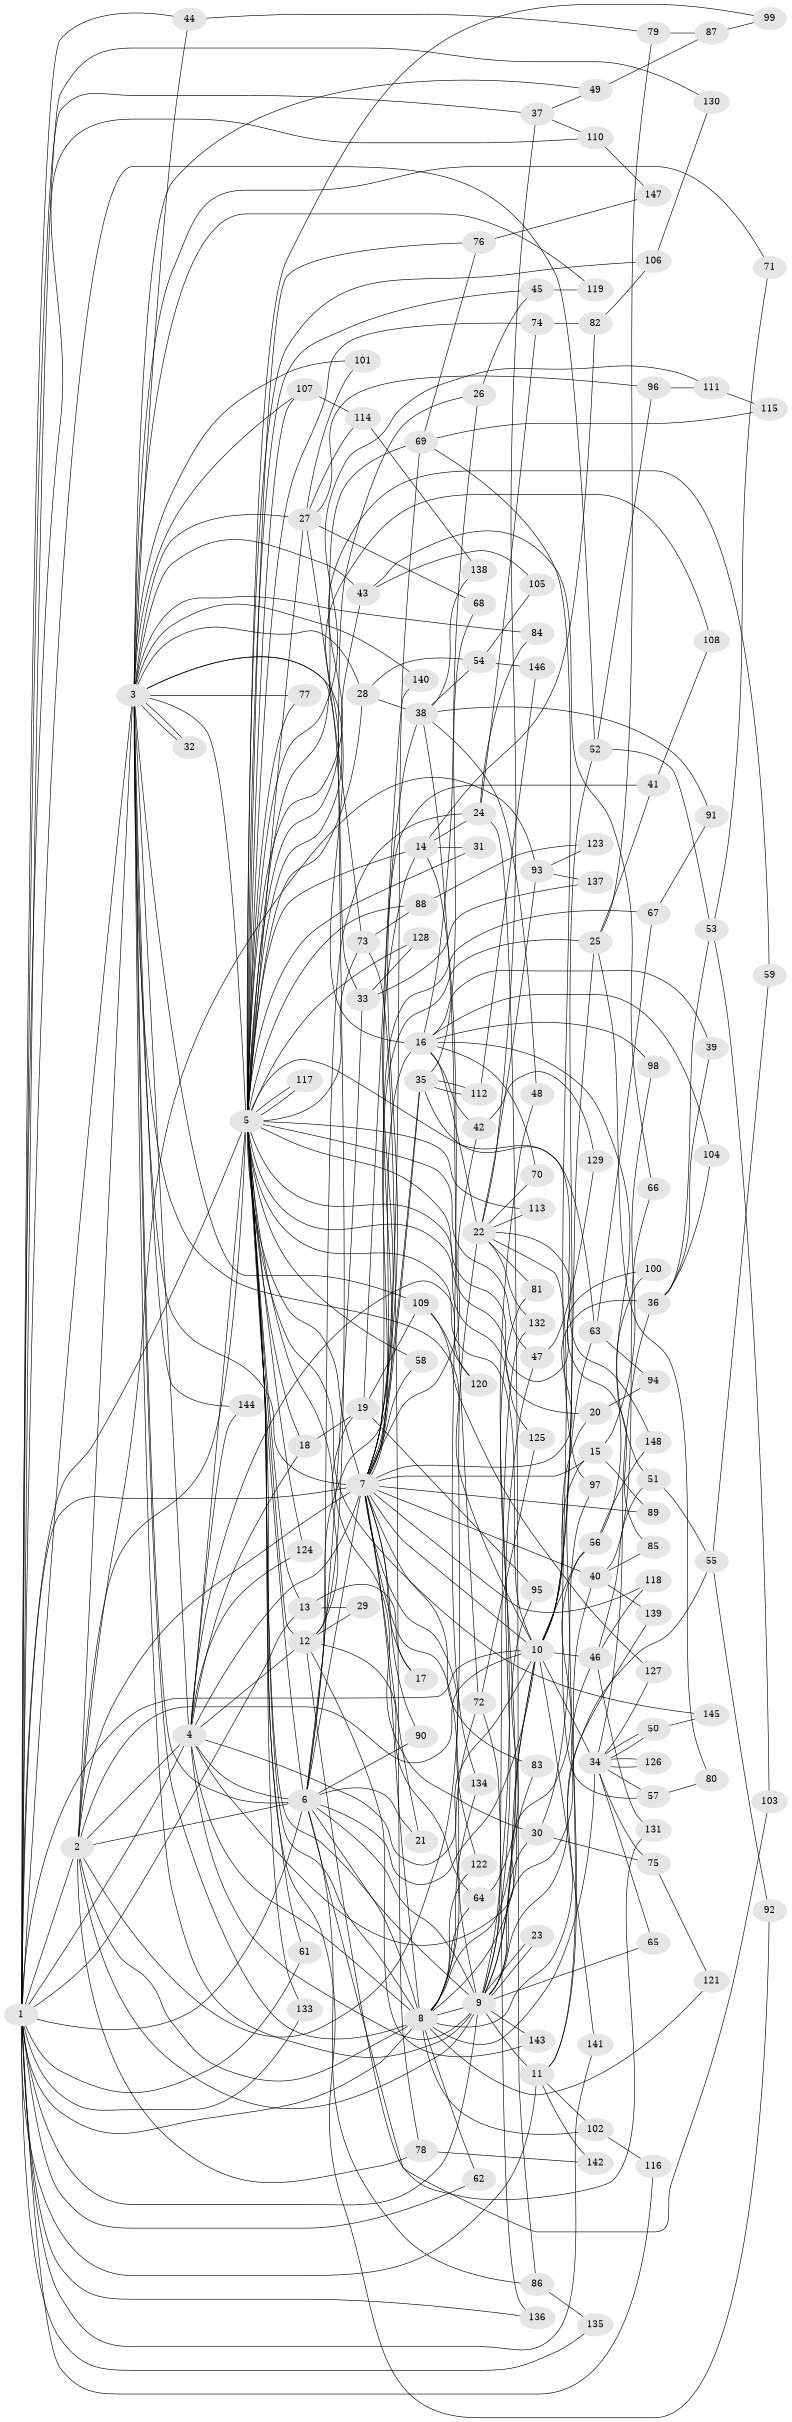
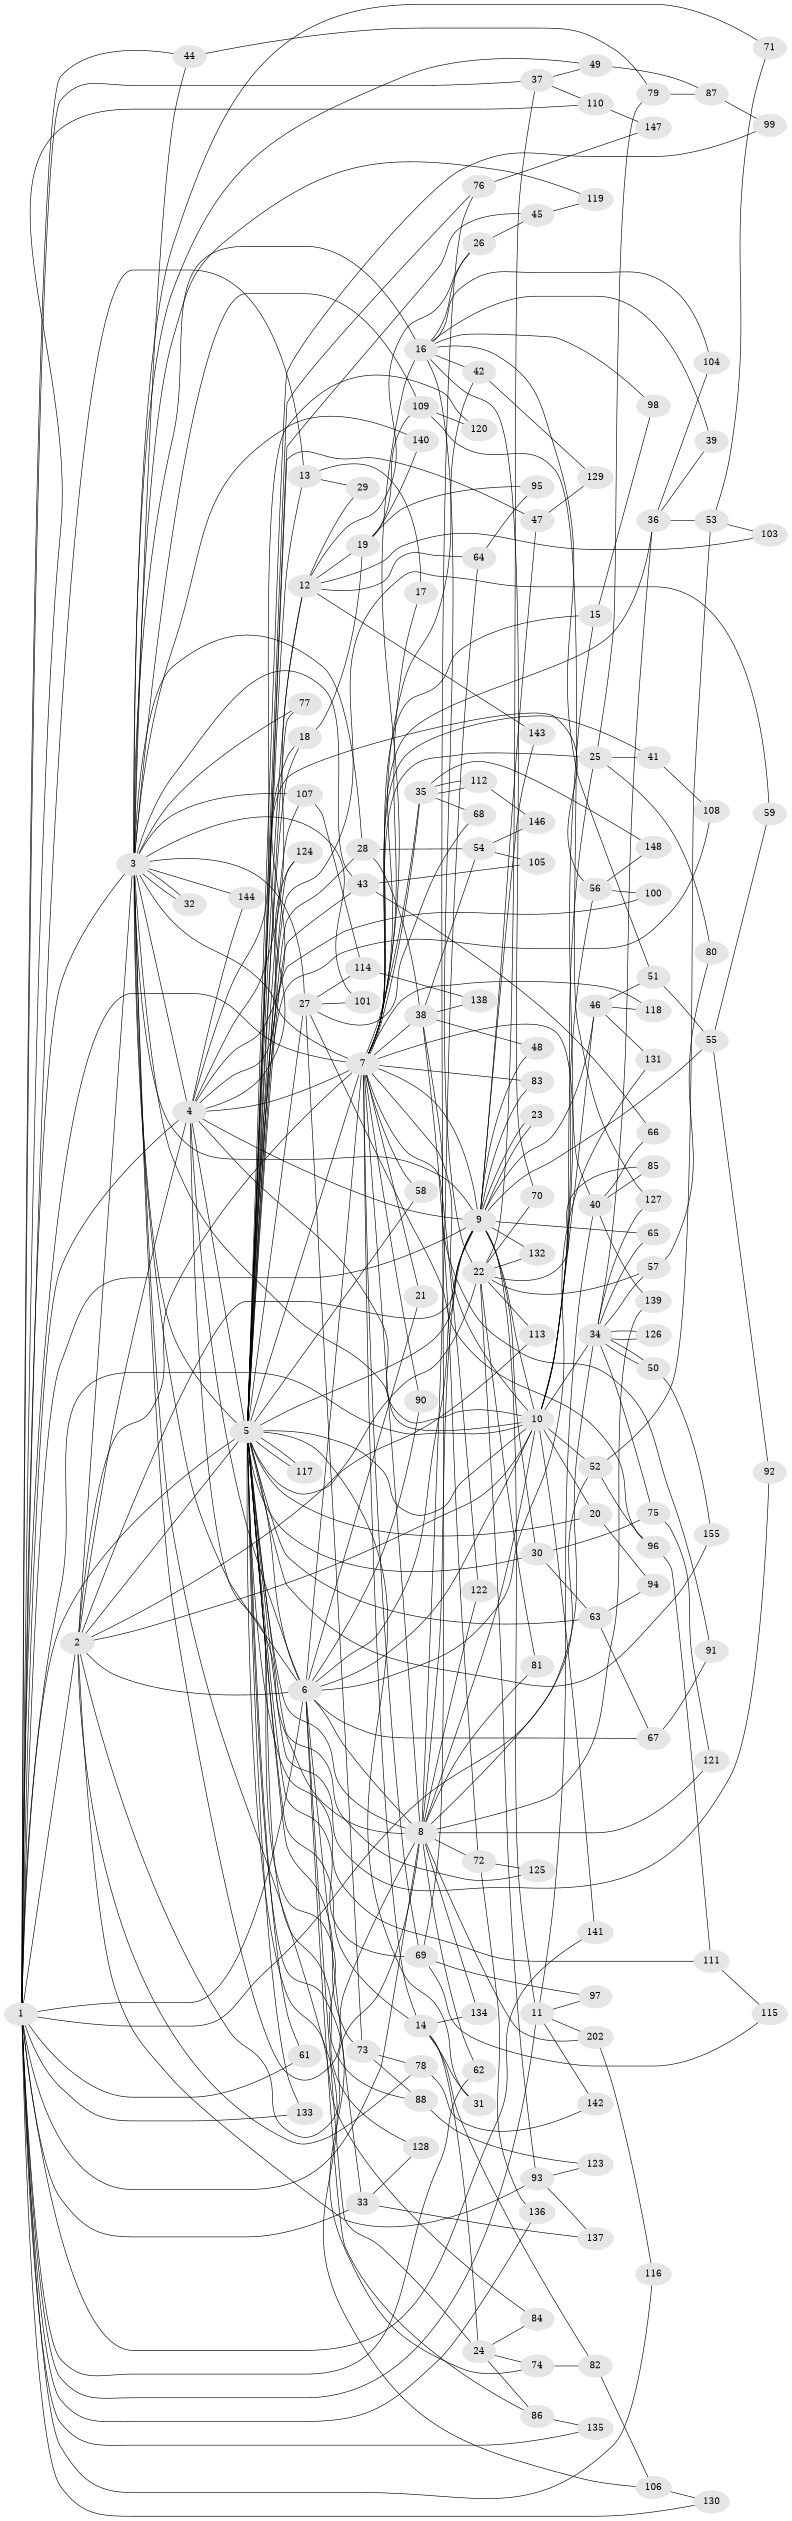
edge "3" -- "33": now "1" -- "33"
node "89": removed
node "145": label "145" -> "155"
node "102": label "102" -> "202"
